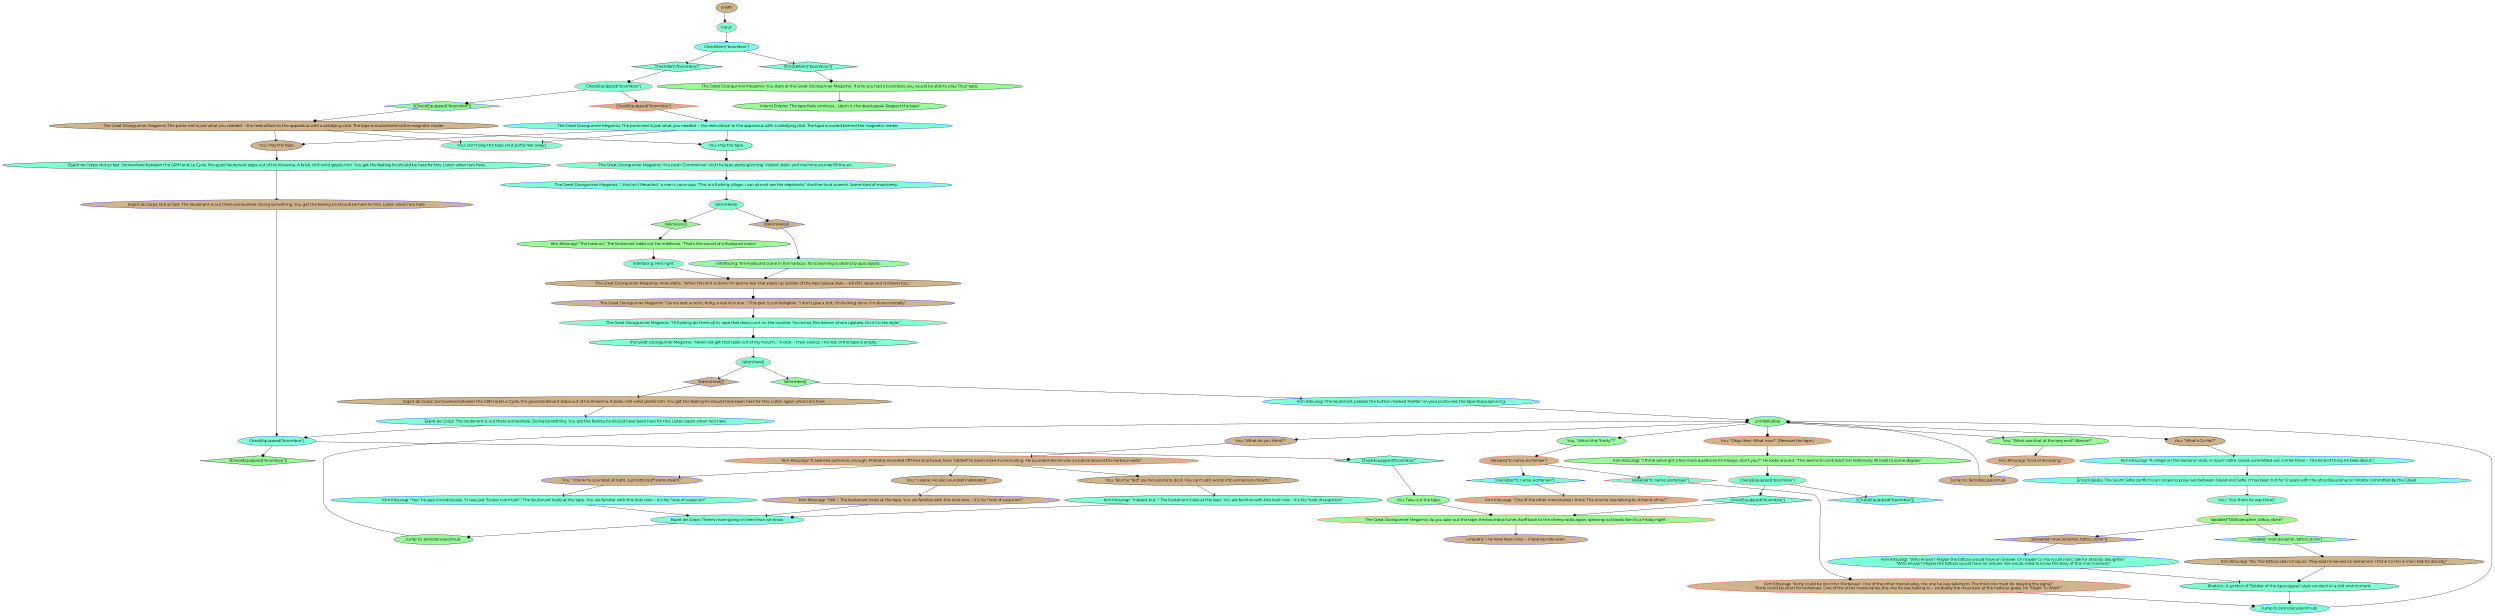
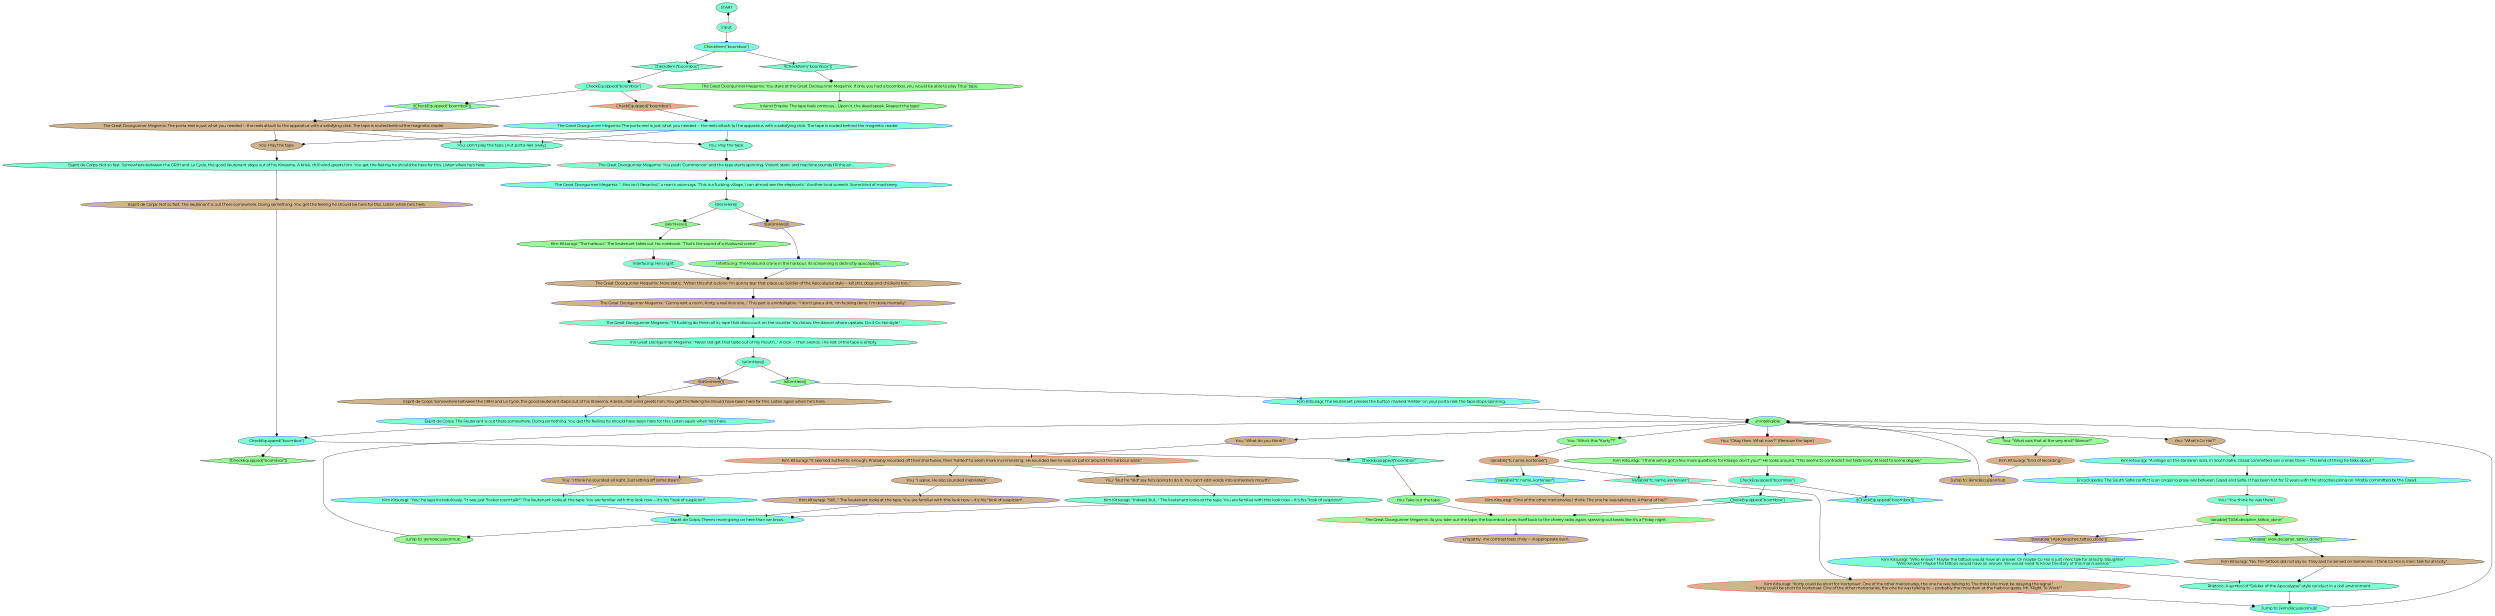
node "START": fillcolor tan -> aquamarine
edge "START" -> "input": reversed
node "You: Don't play the tape. [Put porta-reel away.]": color red -> black
node "Empathy: The reels feels chilly -- inappropriate even.": label "Empathy: The reels feels chilly -- inappropriate even." -> "Empathy: The contrast feels chilly -- inappropriate even."
